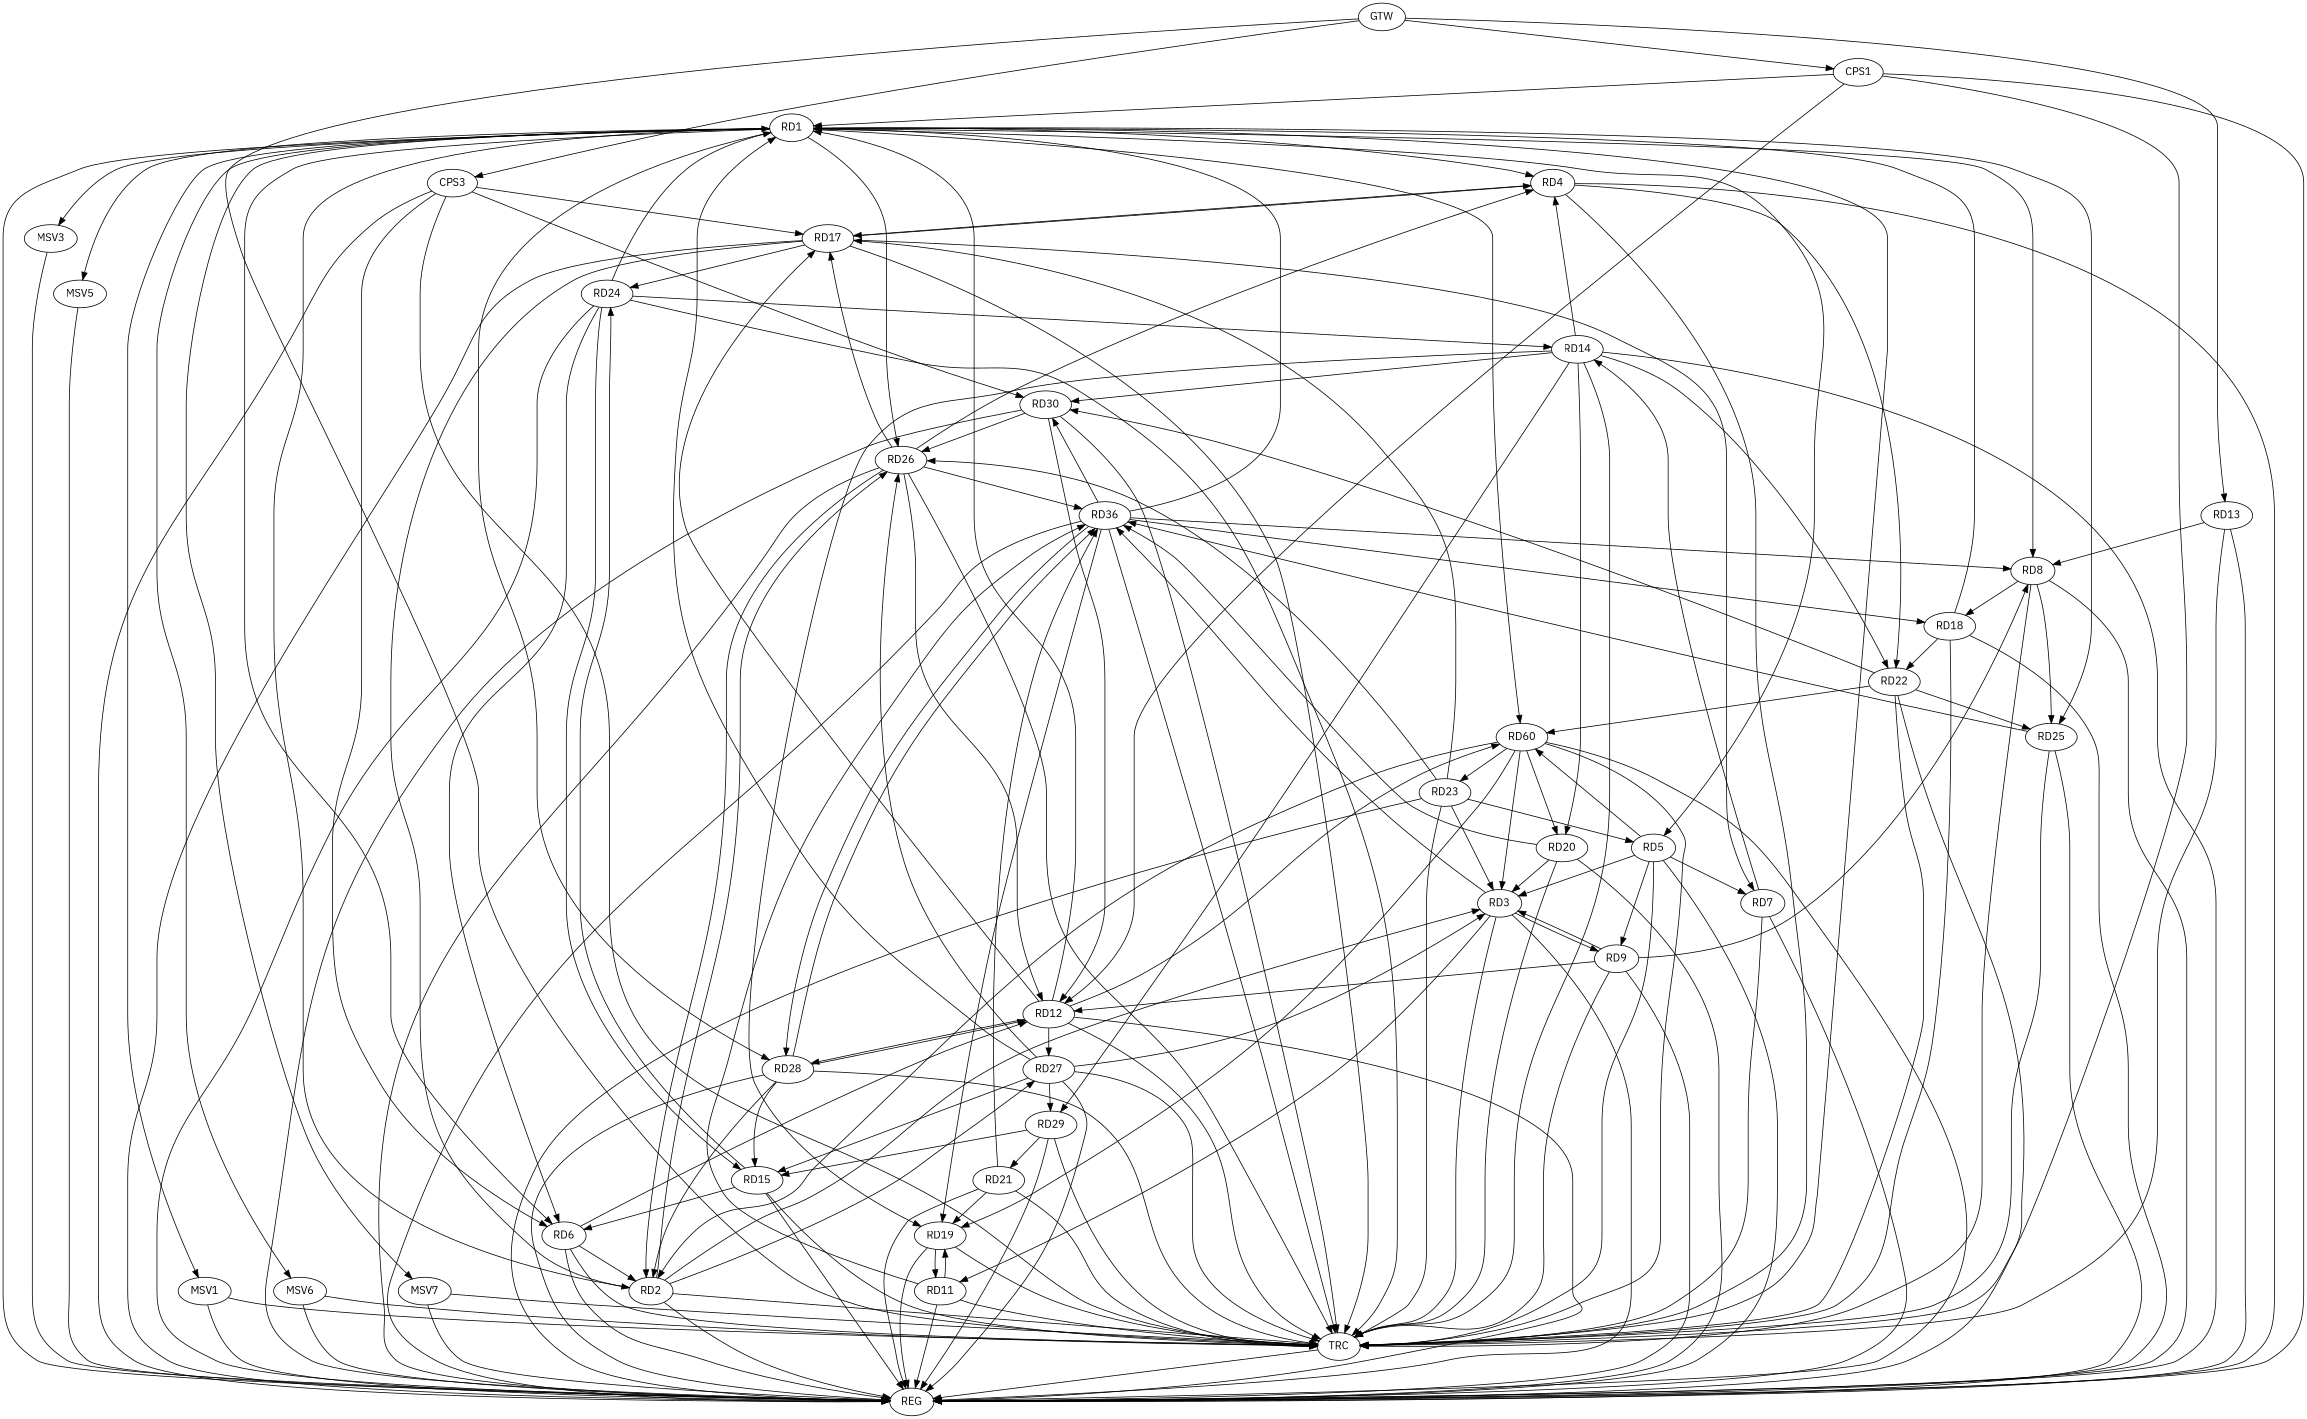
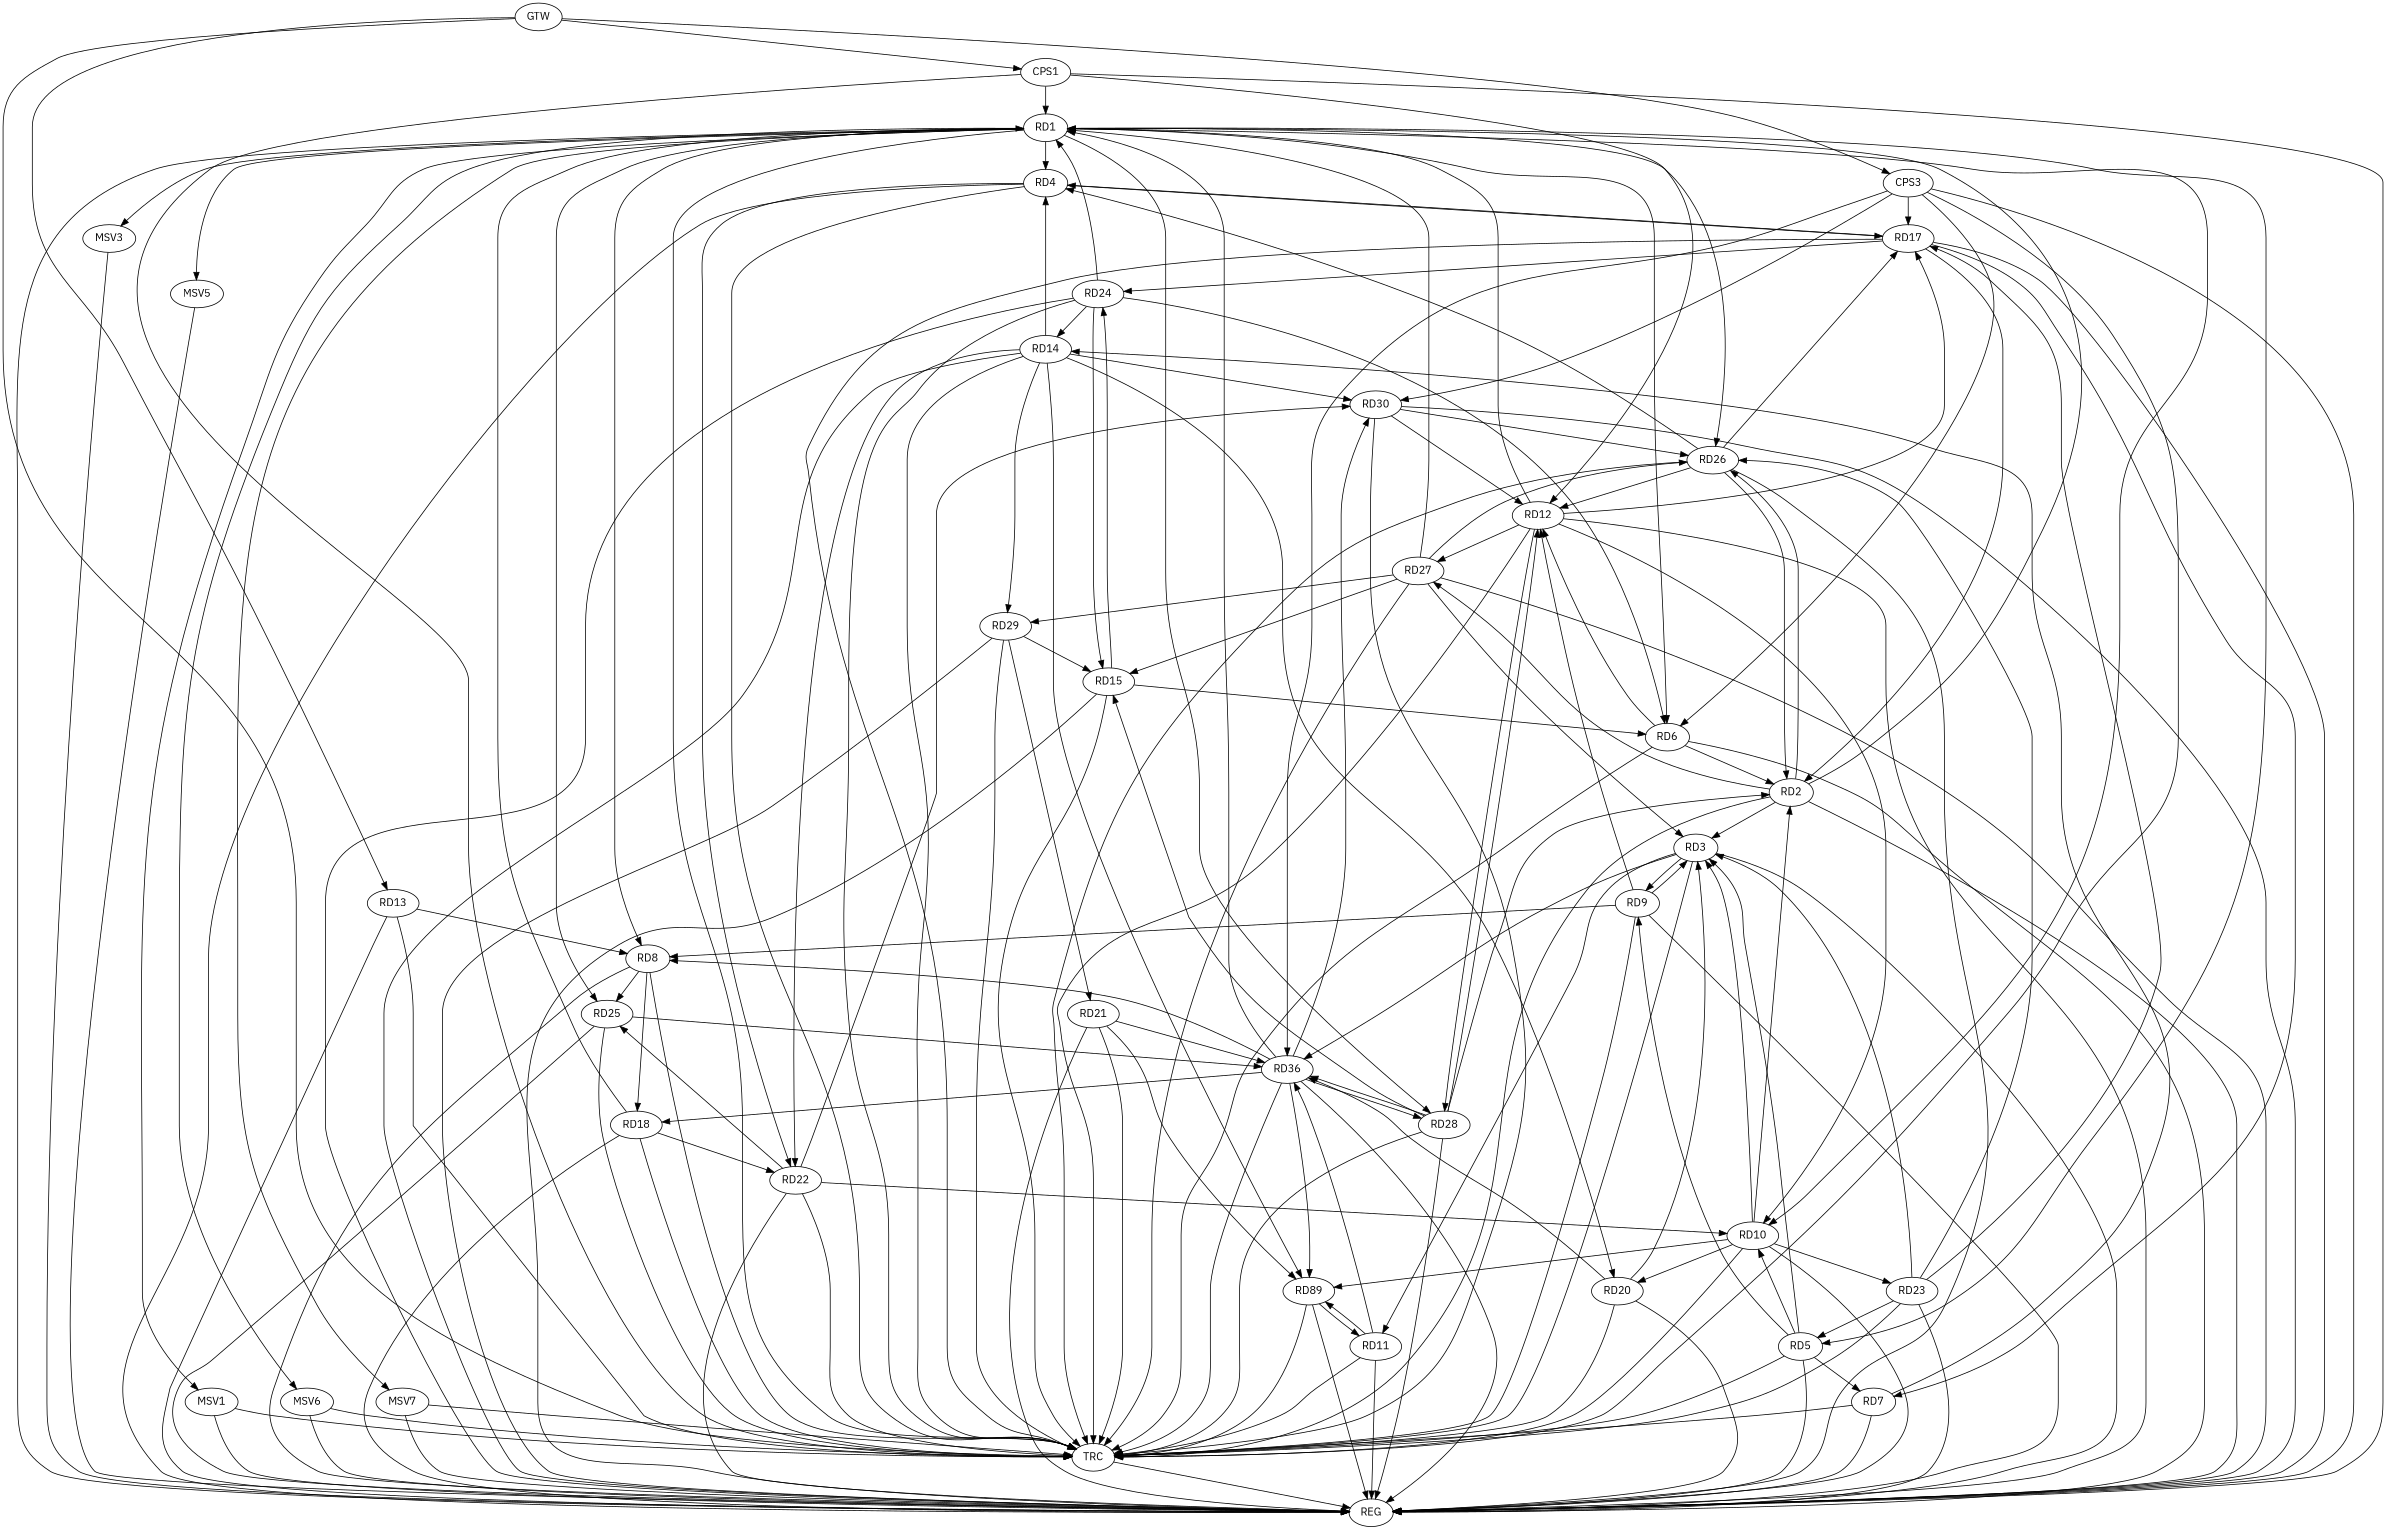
edge "RD26" -> "RD36": now "CPS3" -> "RD36"
node "RD60": label "RD60" -> "RD10"
node "RD19": label "RD19" -> "RD89"
